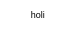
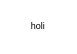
node "holi": moved (38, 15) -> (38, 27)
